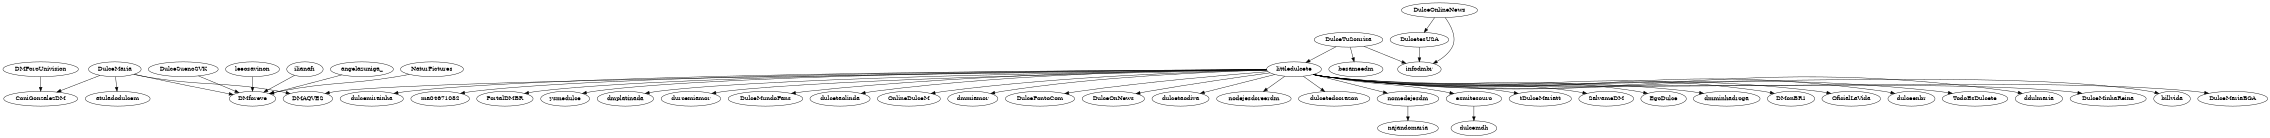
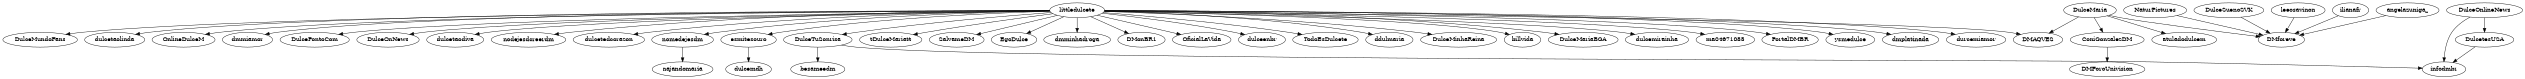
edge "DulceTuSonrisa" -> "littledulcete": reversed
edge "DMForoUnivision" -> "ConiGonzalezDM": reversed
node "ma04671082": label "ma04671082" -> "ma04671085"
